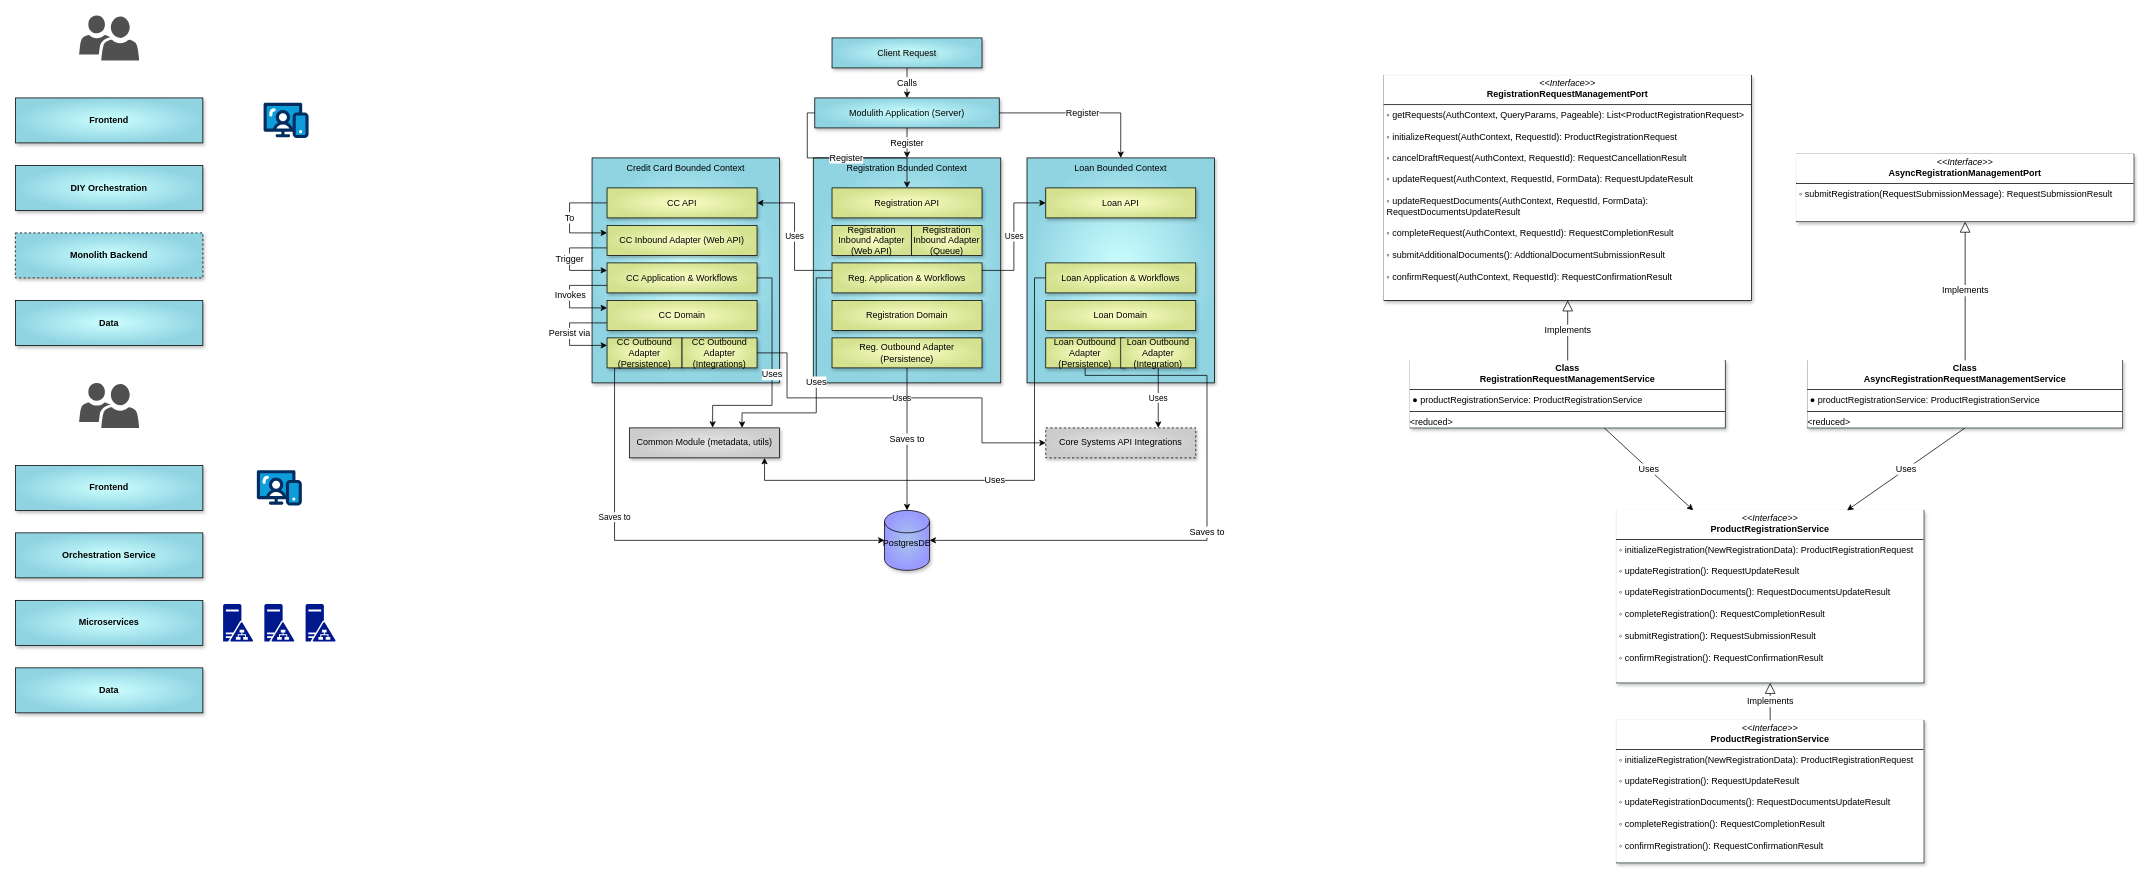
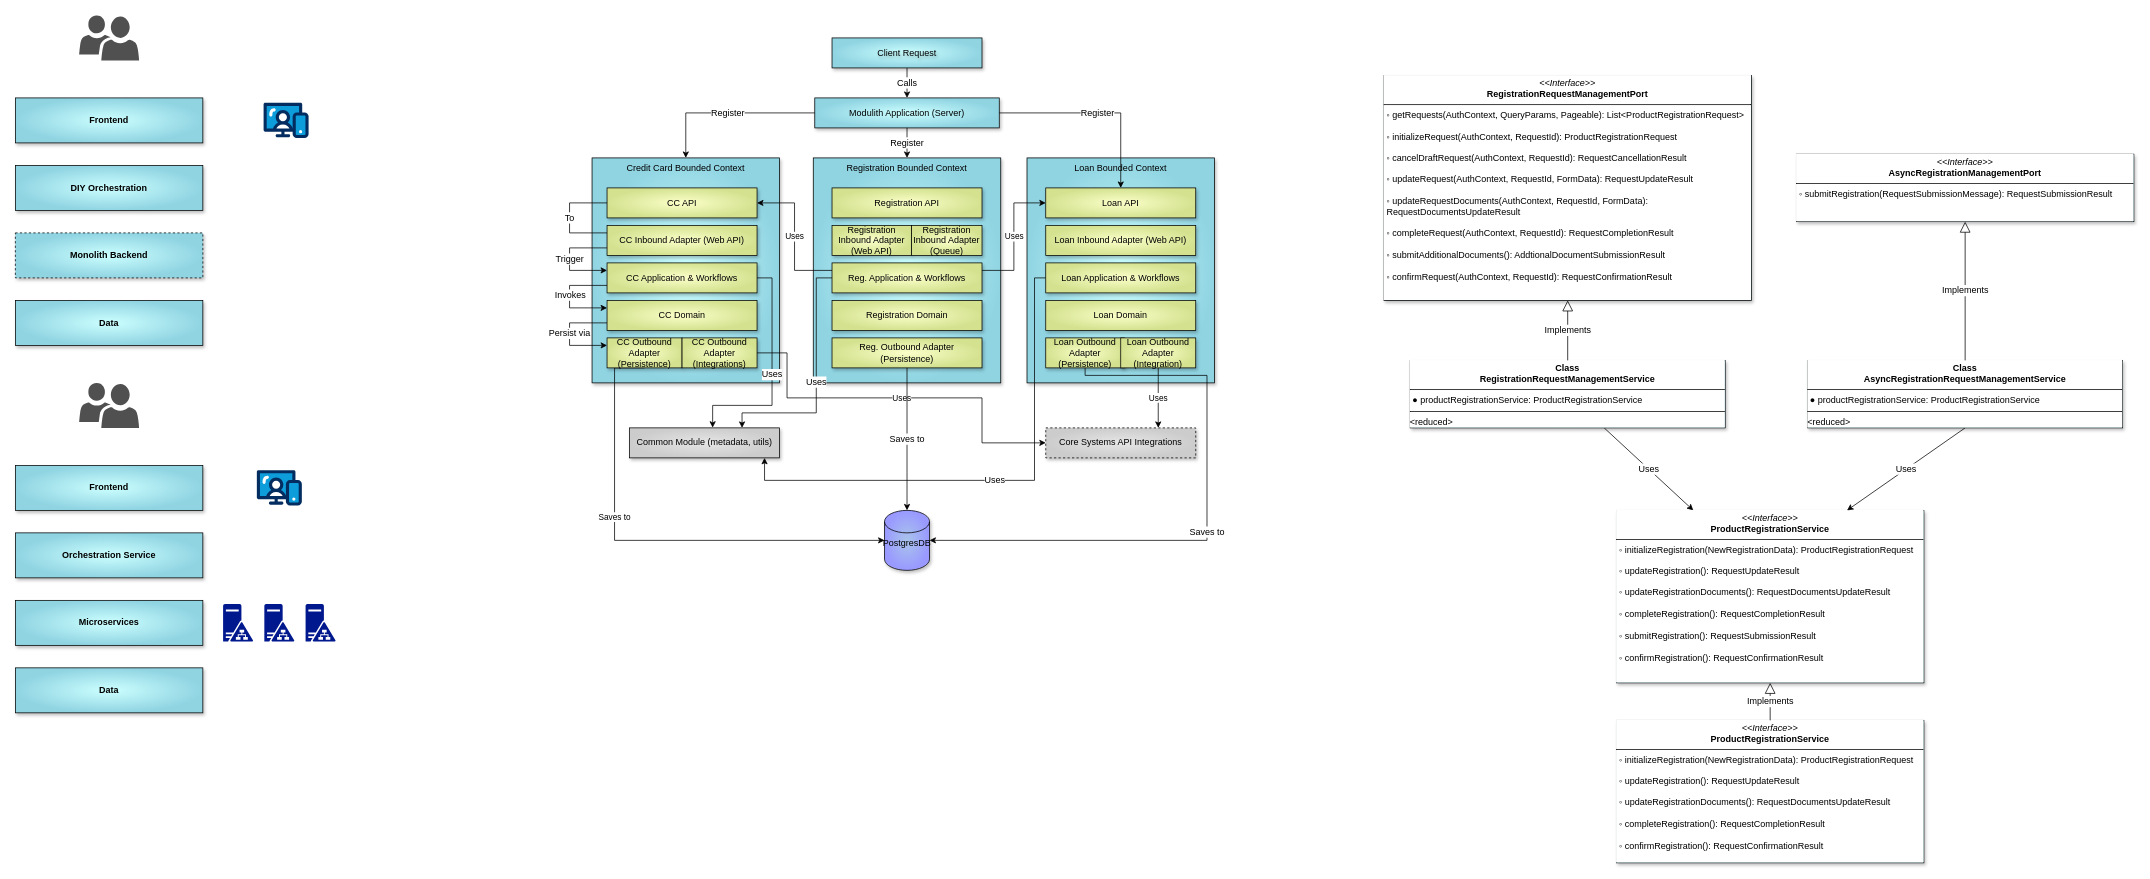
edge "Modulith Application (Server)" -> "Loan Bounded Context": now "Modulith Application (Server)" -> "Loan API"
edge "Modulith Application (Server)" -> "Registration API": now "Modulith Application (Server)" -> "Credit Card Bounded Context"
edge "CC API" -> "CC Inbound Adapter (Web API)": arrowhead classic -> none
node "Loan Inbound Adapter (Web API)": added
